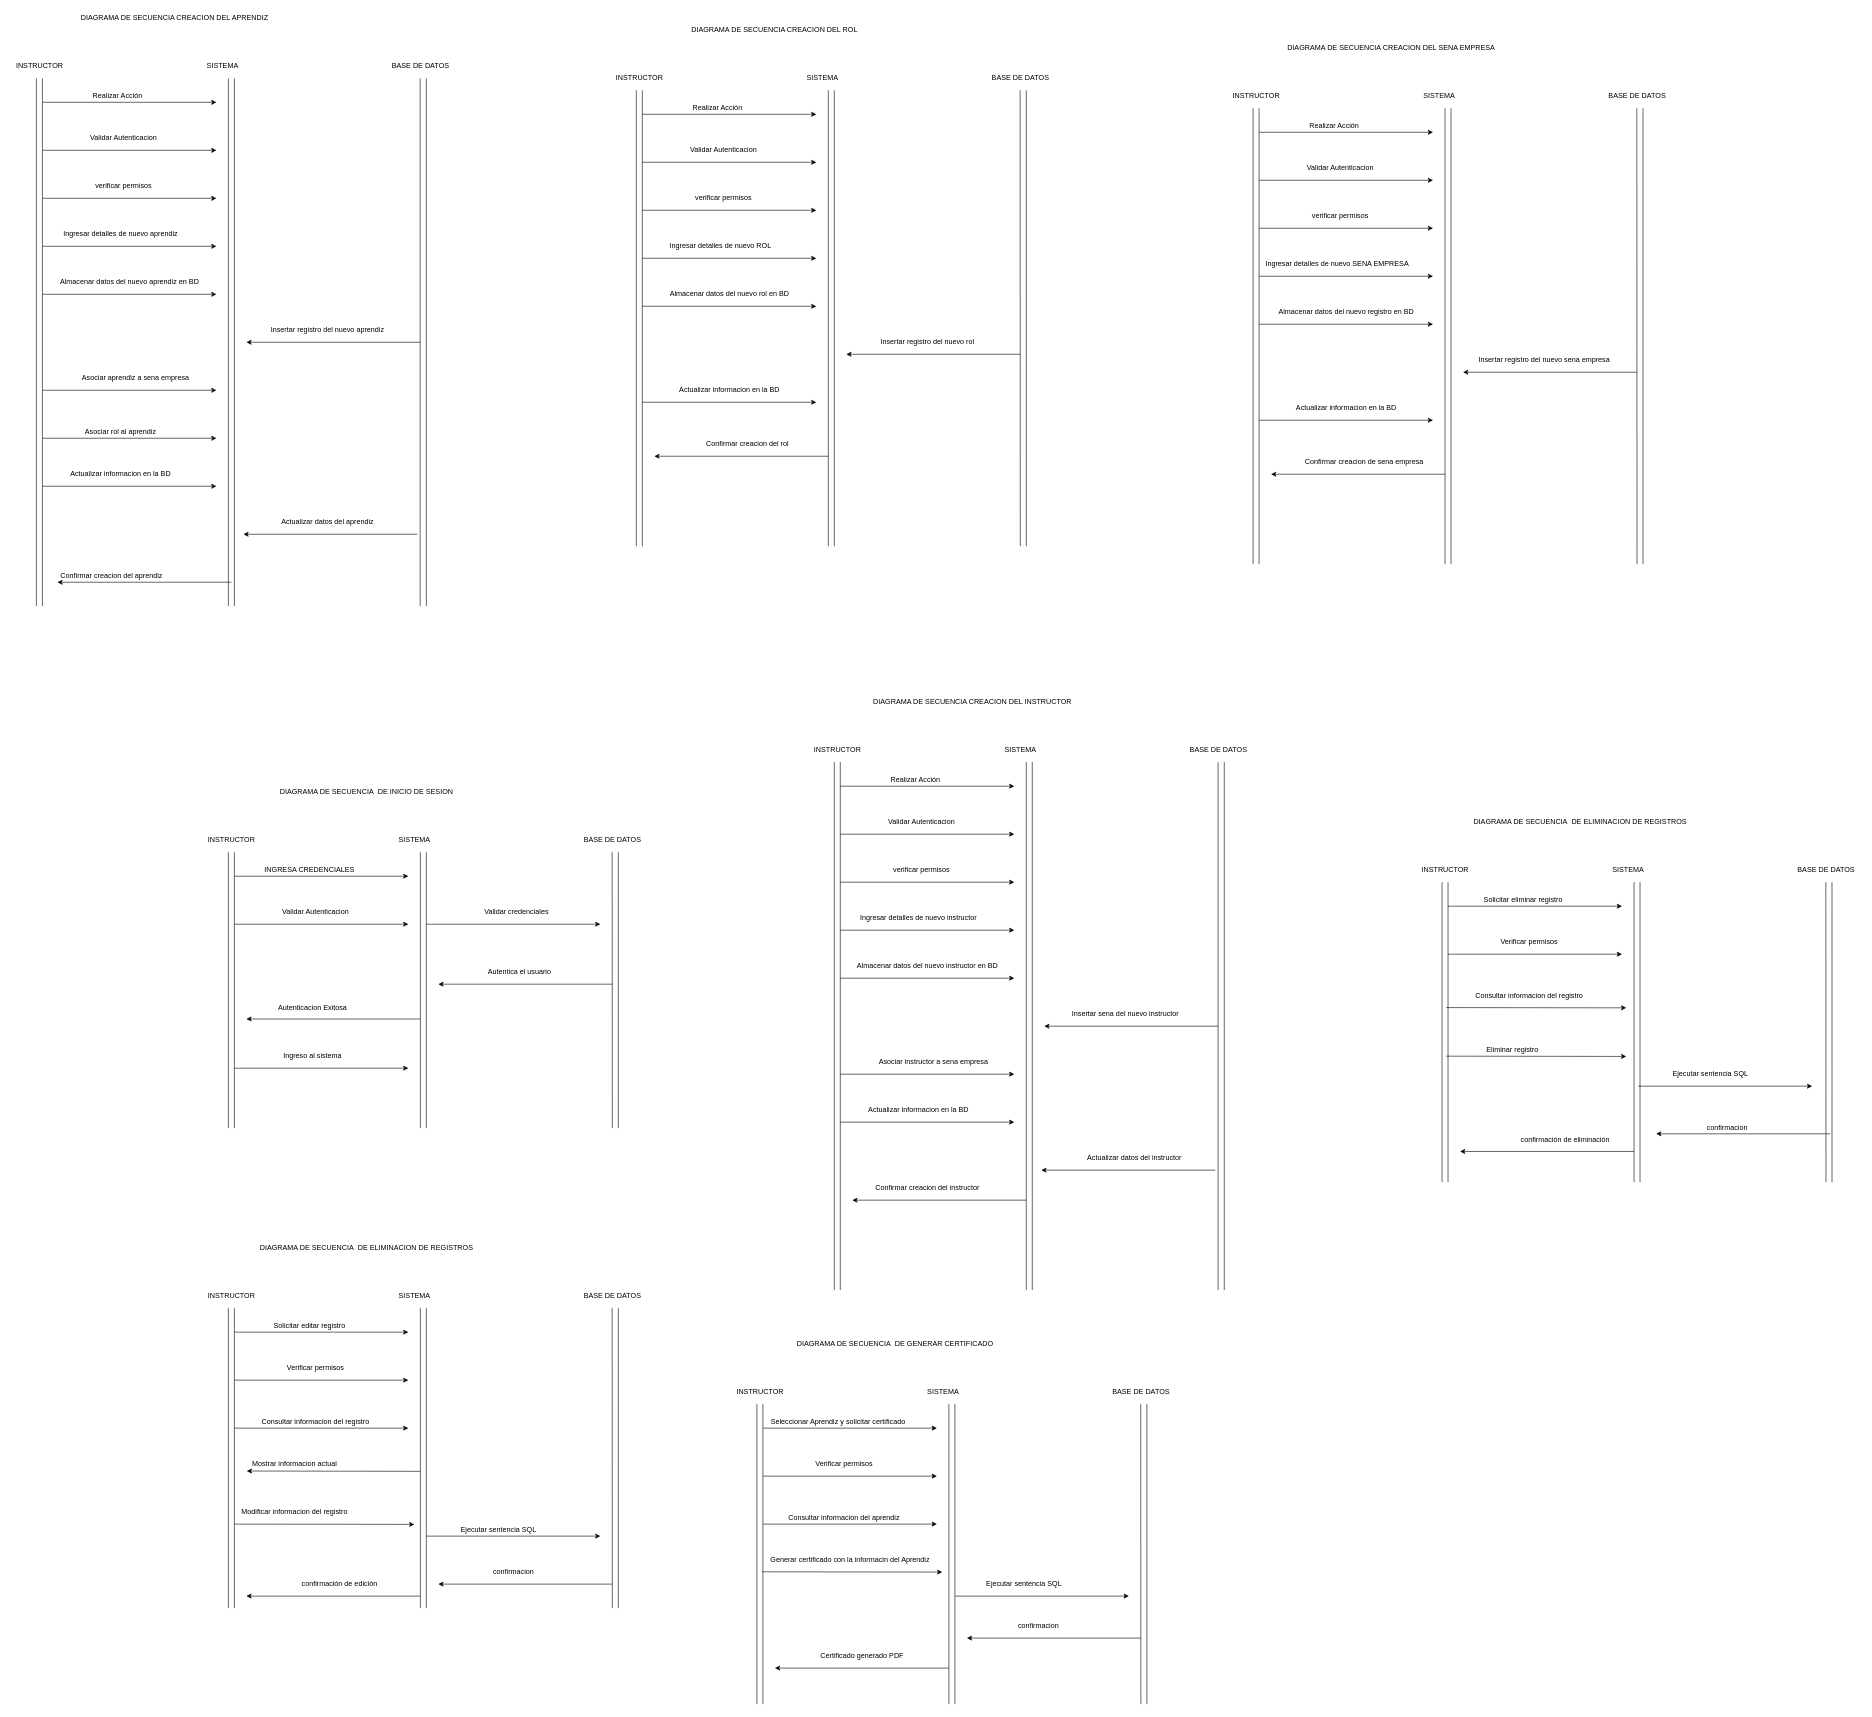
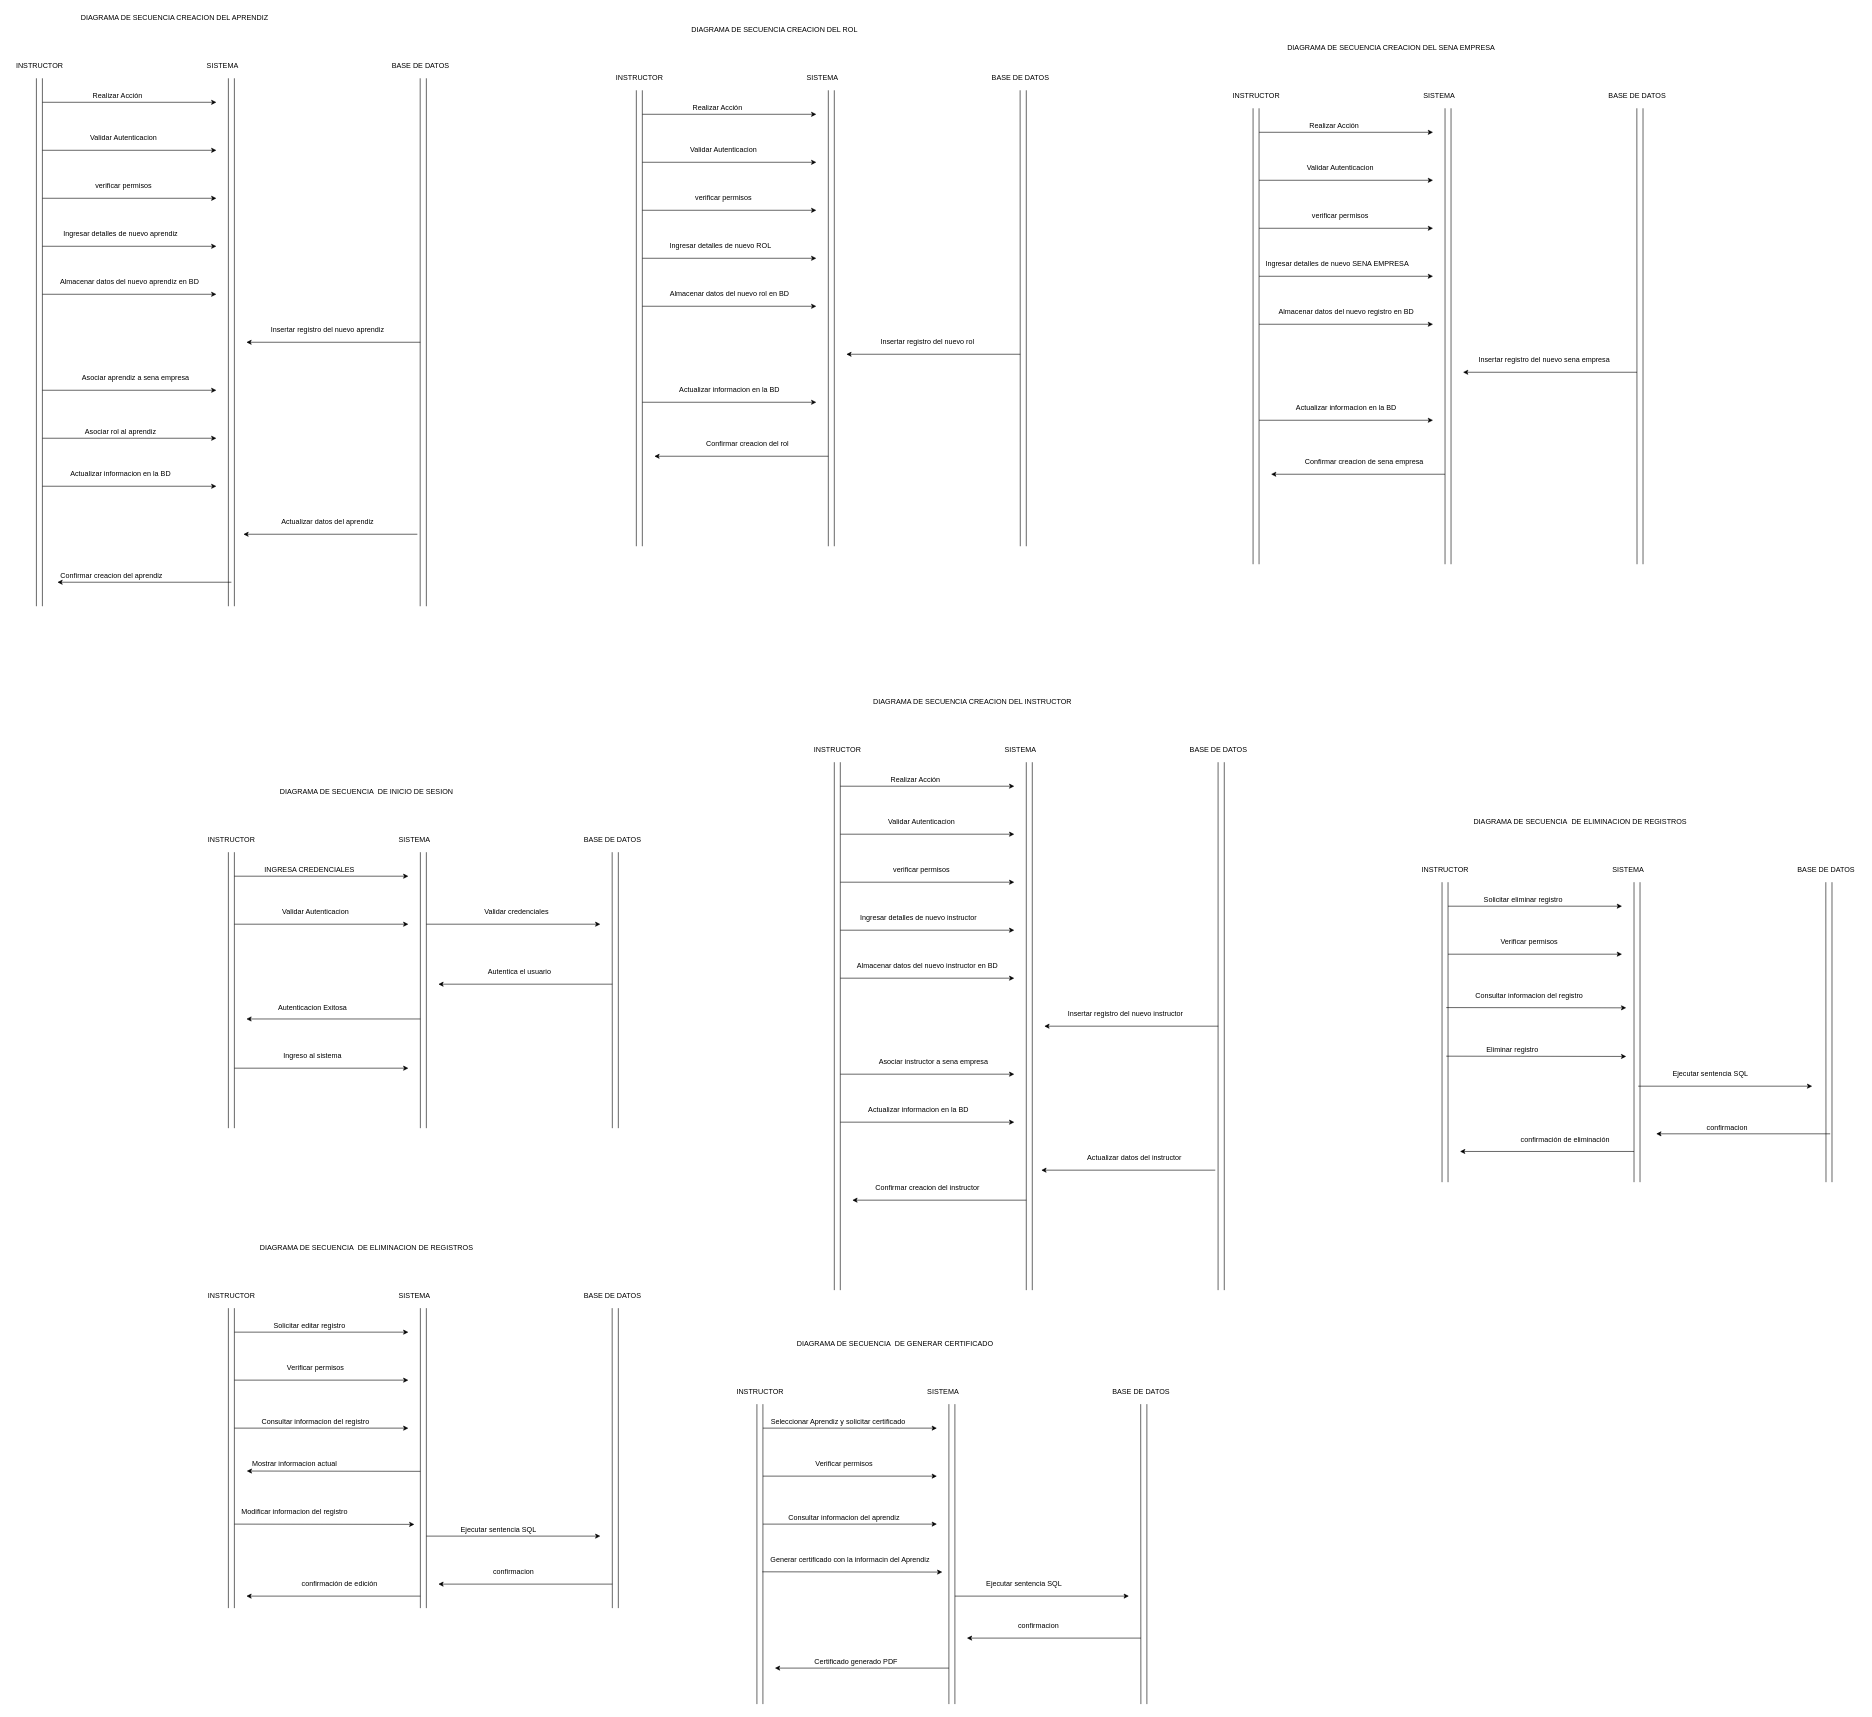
node "Insertar sena del nuevo instructor": label "Insertar sena del nuevo instructor" -> "Insertar registro del nuevo instructor"
node "Certificado generado PDF": moved (862, 1656) -> (856, 1662)
